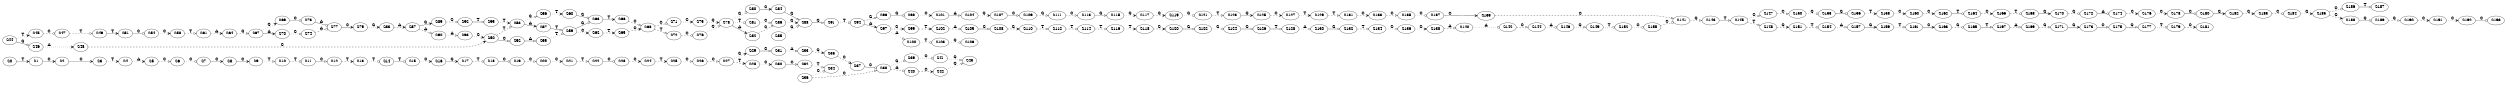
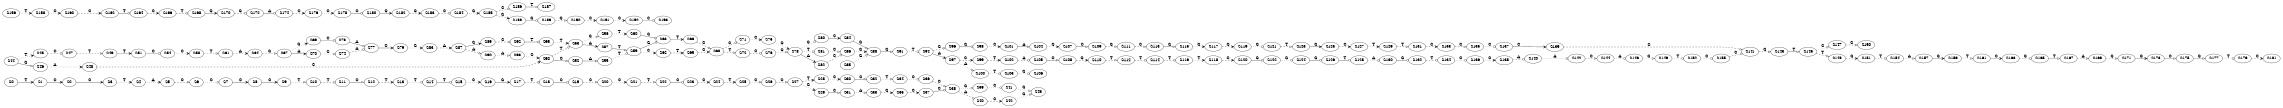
node "S153": removed
edge "S36" -> "S34": reversed
